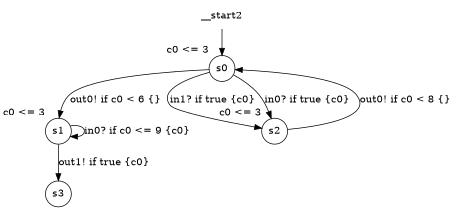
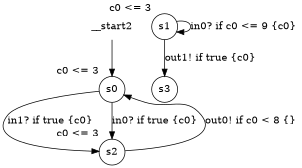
edge "s0 c0 <= 3" -> "s1 c0 <= 3": removed, label "out0! if c0 < 6 {}"
